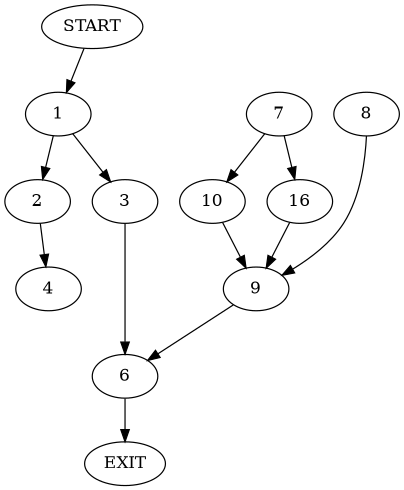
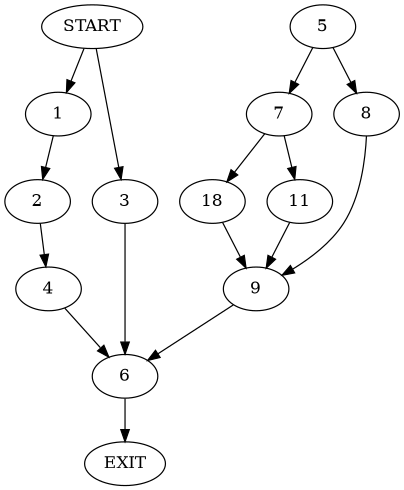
node "5": added
edge "1" -> "3": now "START" -> "3"
node "10": label "10" -> "18"
node "16": label "16" -> "11"
edge "4" -> "6": added
